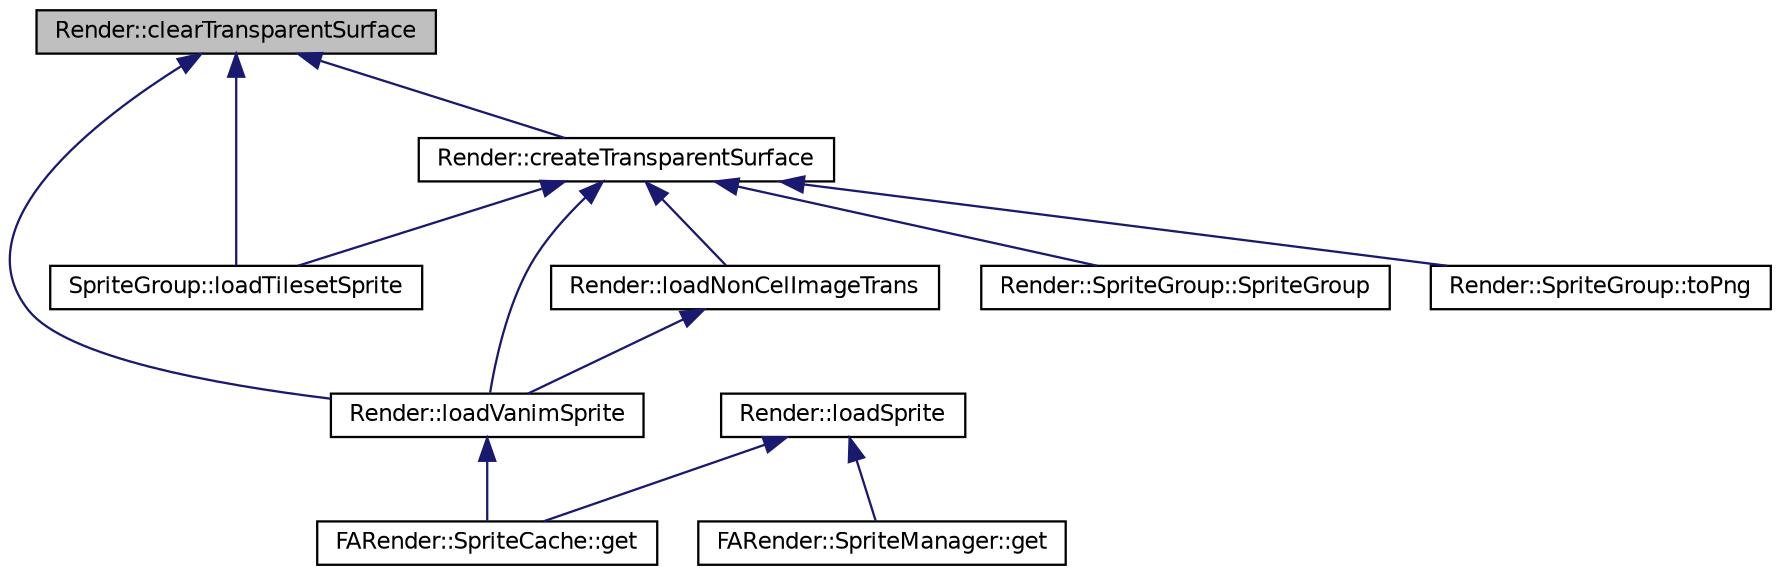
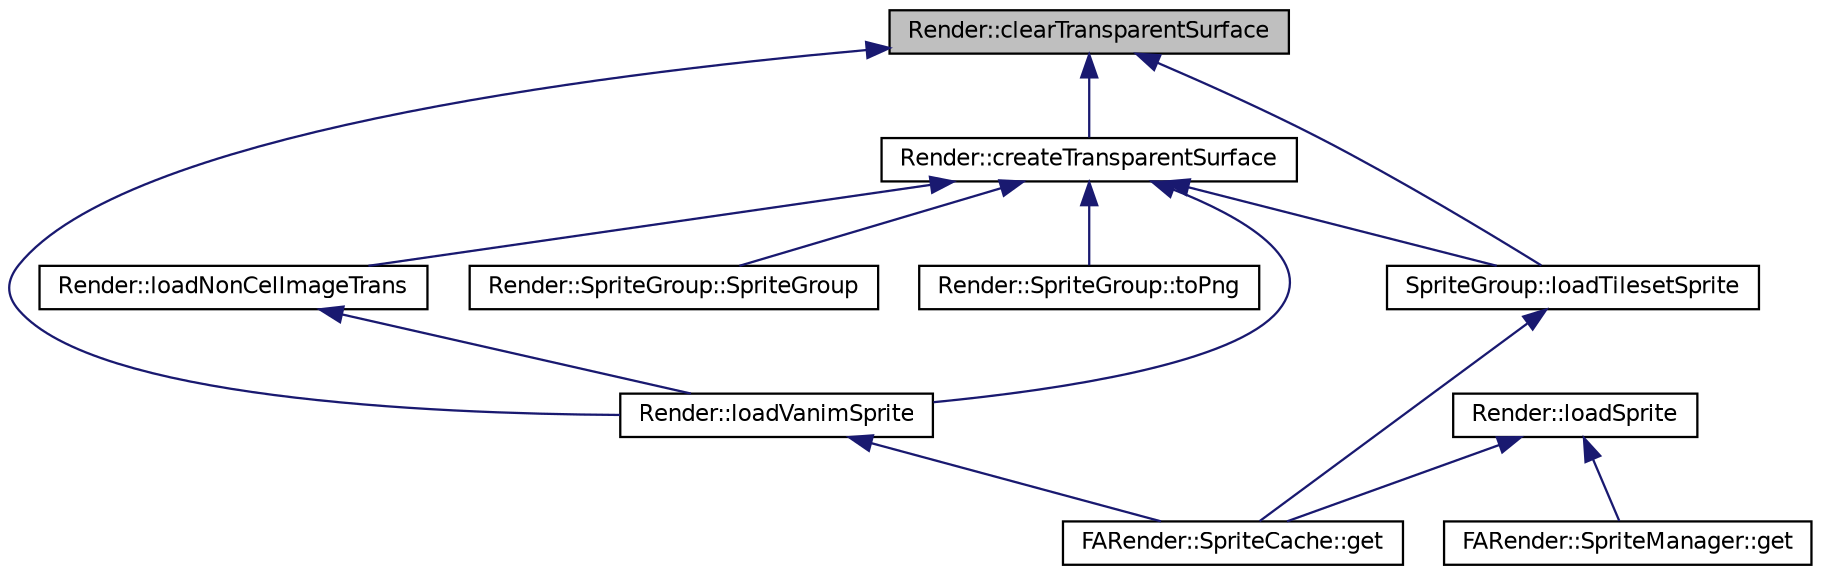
edge "FARender::SpriteCache::get" -> "SpriteGroup::loadTilesetSprite": added
